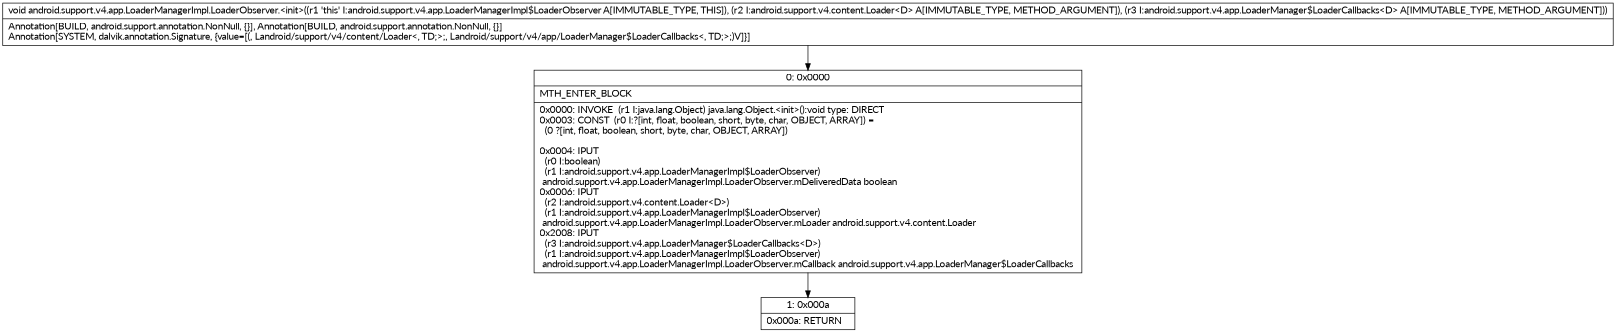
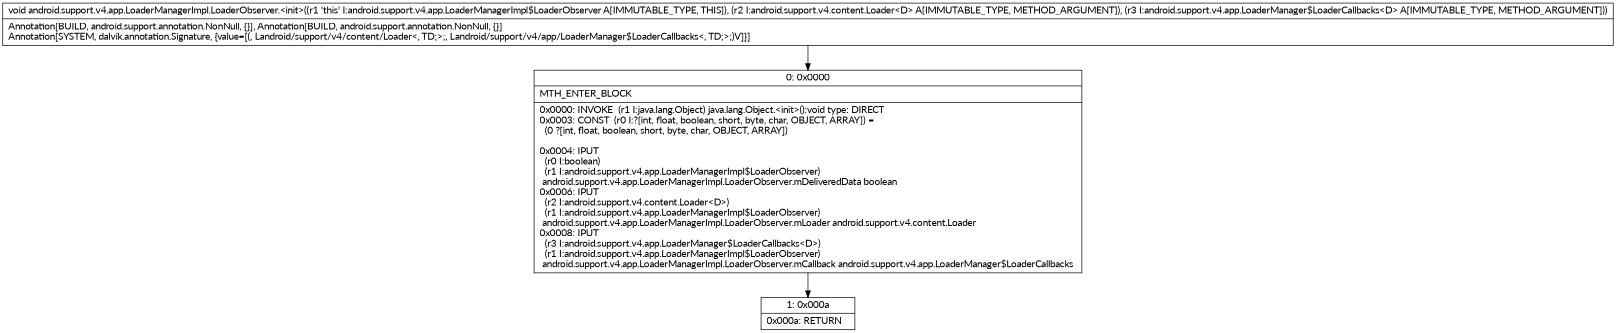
node "0: 0x0000": text "0x2008: IPUT" -> "0x0008: IPUT"
